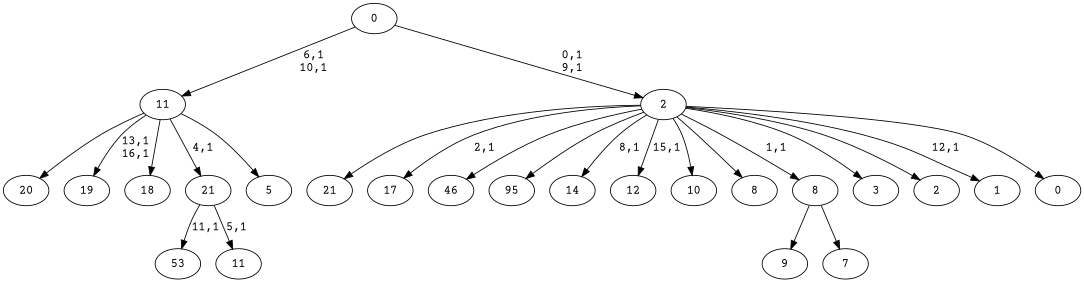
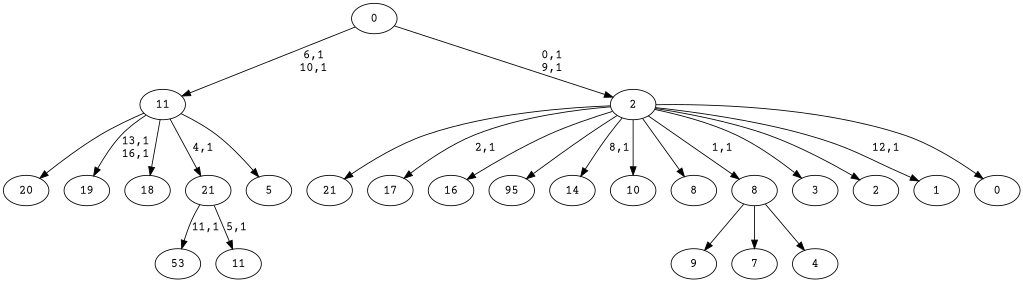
node "46": label "46" -> "16"
node "12": removed
node "4": added
